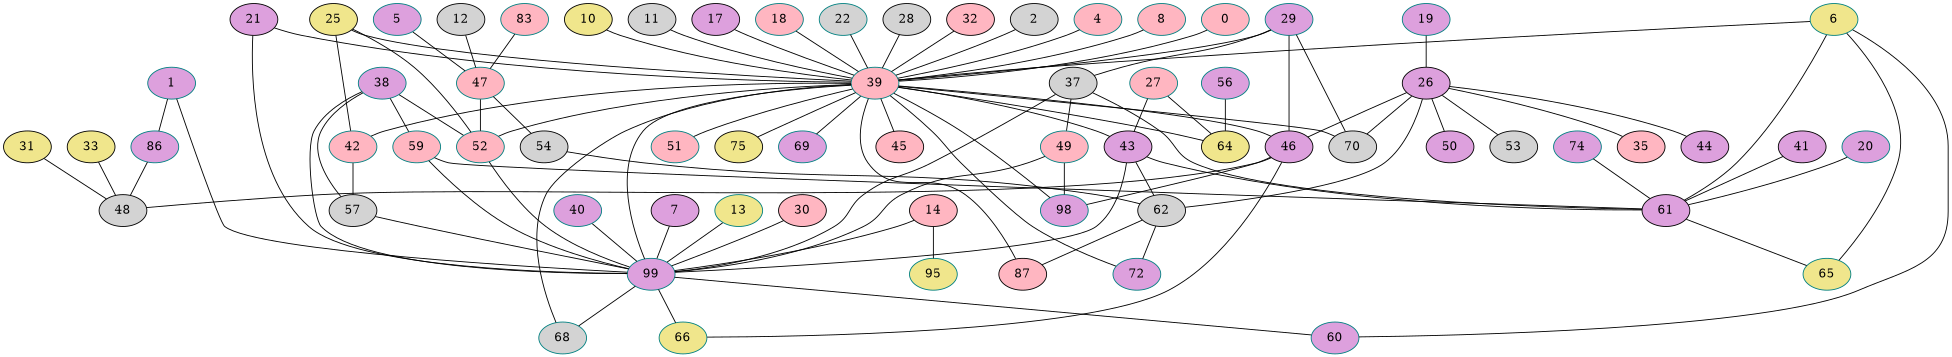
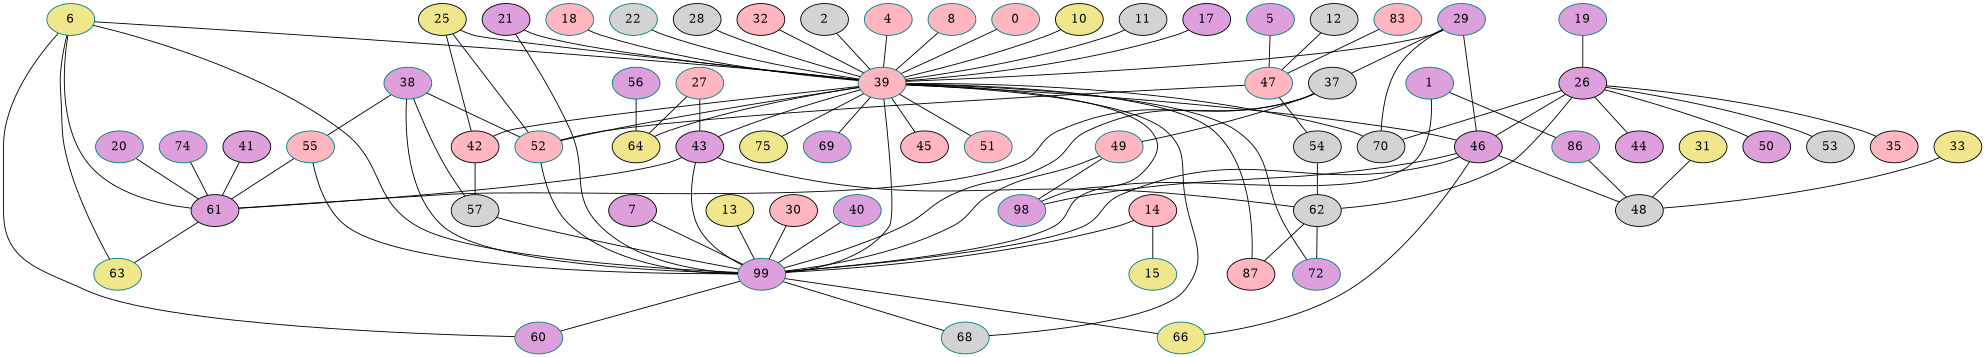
node "42": color teal -> black
node "59": label "59" -> "55"
edge "6" -- "99": added
edge "46" -- "99": added
node "13": color teal -> black
node "95": label "95" -> "15"
node "65": label "65" -> "63"
